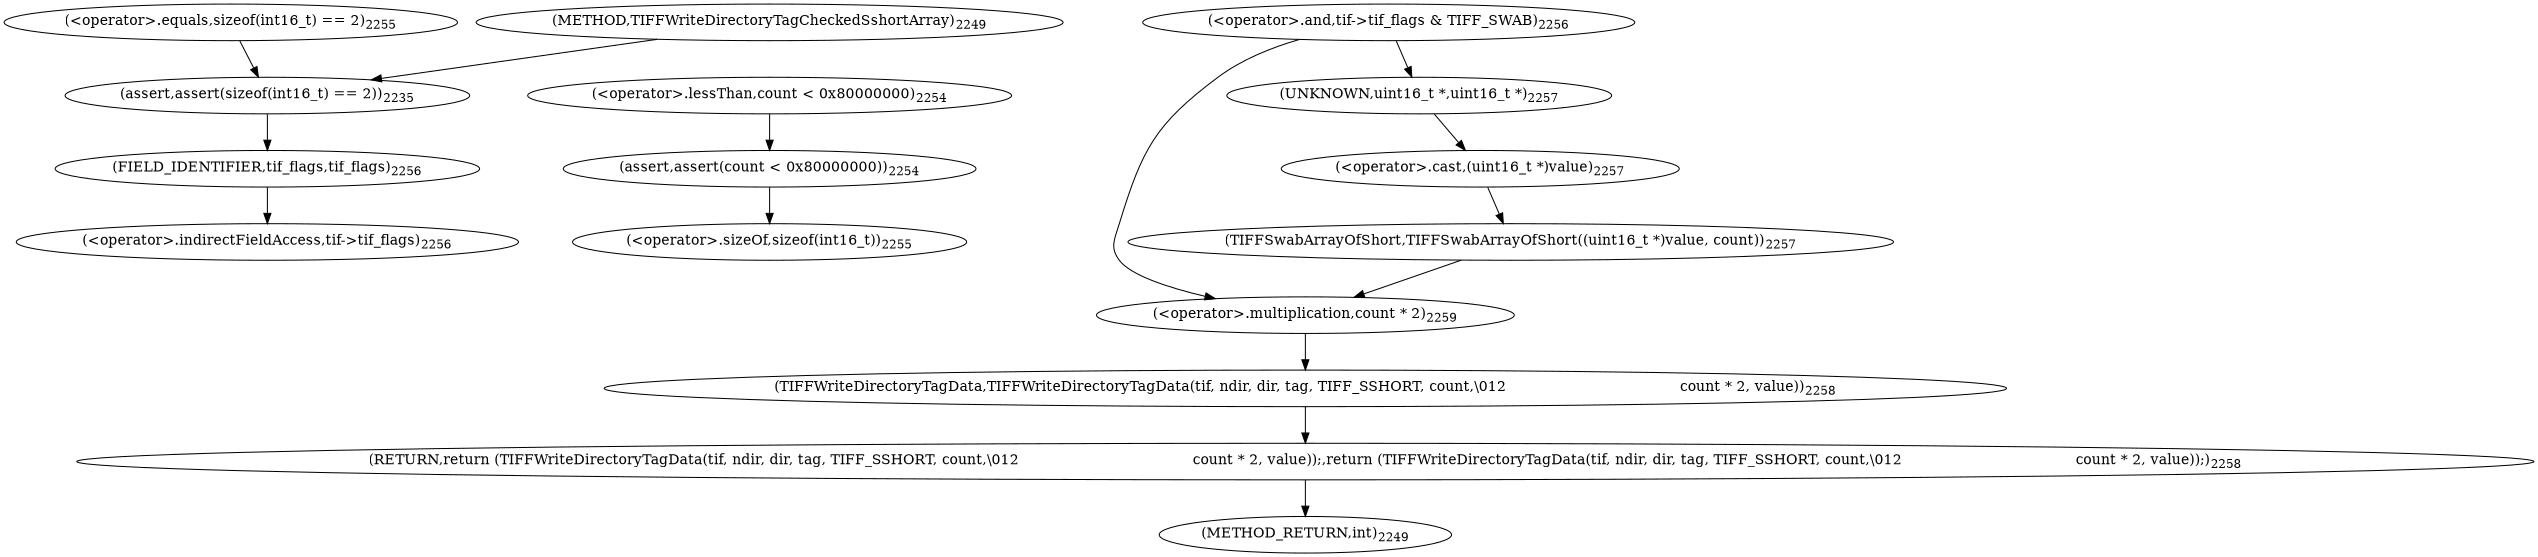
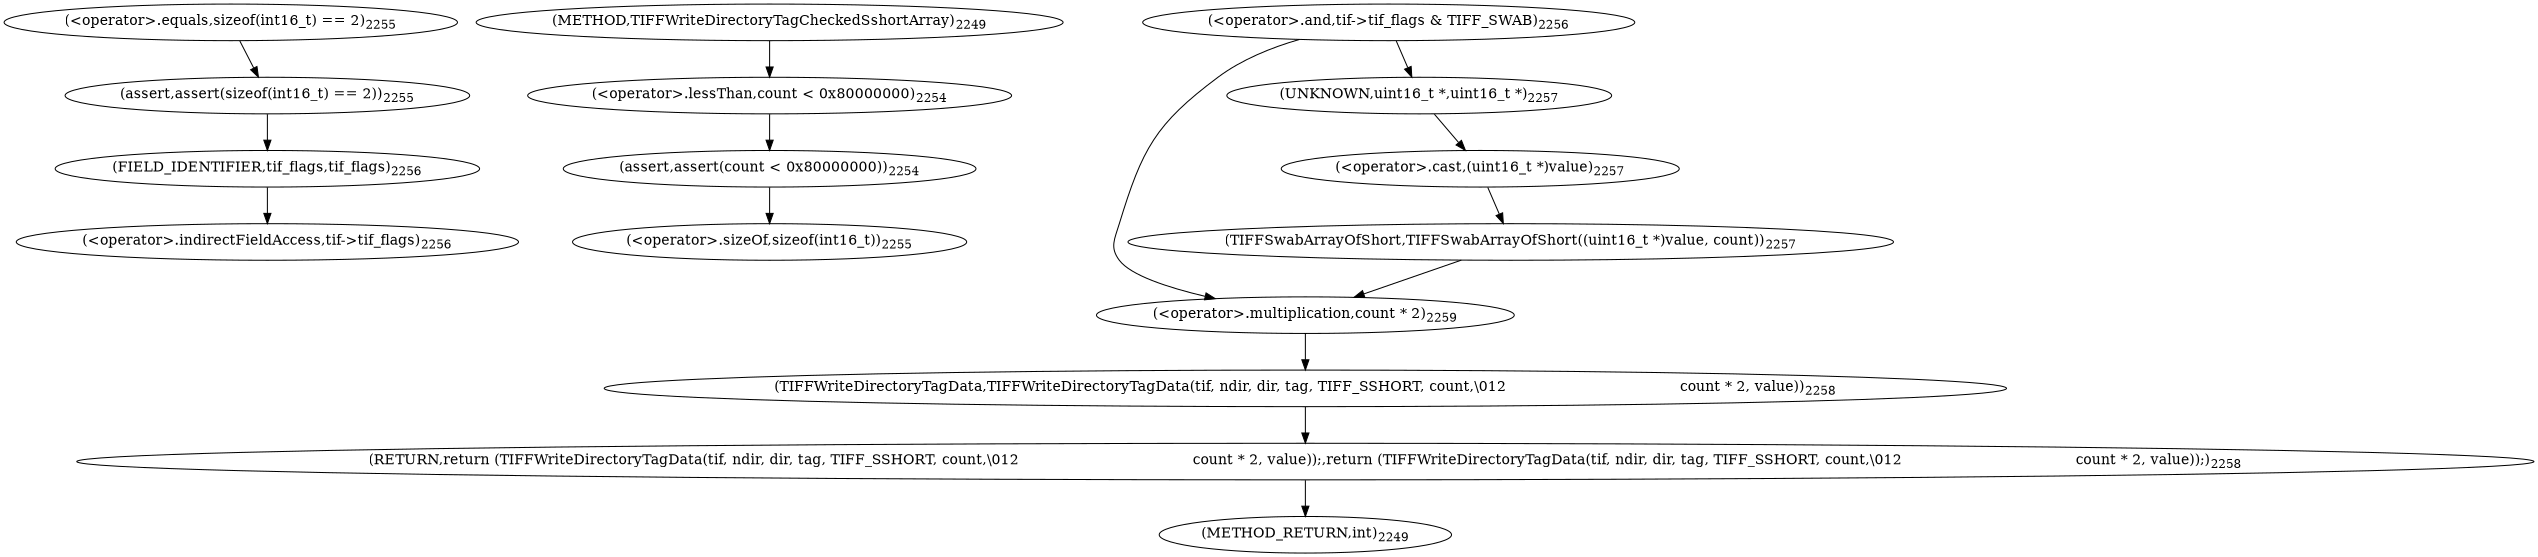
edge "(METHOD,TIFFWriteDirectoryTagCheckedSshortArray)" -> "(assert,assert(sizeof(int16_t) == 2))": now "(METHOD,TIFFWriteDirectoryTagCheckedSshortArray)" -> "(<operator>.lessThan,count < 0x80000000)"
node "(assert,assert(sizeof(int16_t) == 2))": text "2235" -> "2255"
